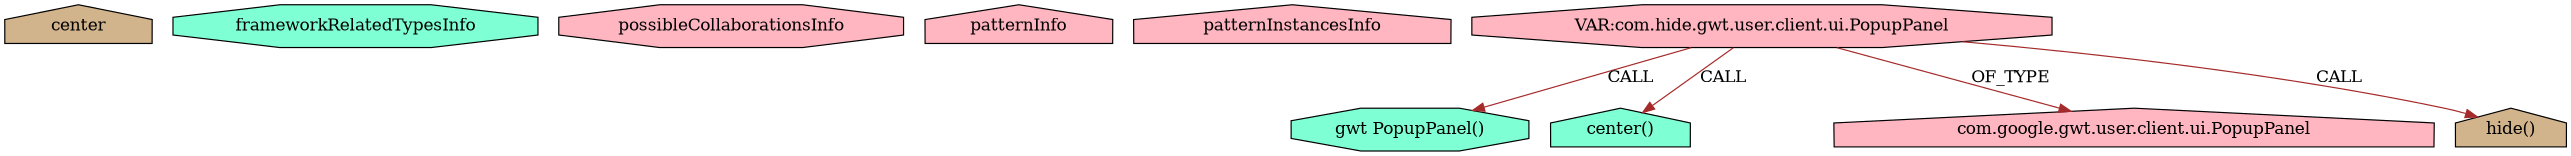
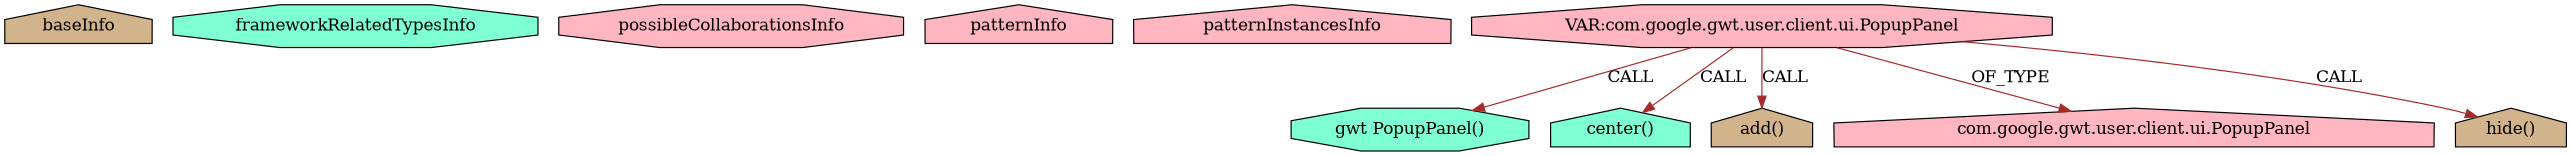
node "center": label "center" -> "baseInfo"
node "VAR:com.hide.gwt.user.client.ui.PopupPanel": label "VAR:com.hide.gwt.user.client.ui.PopupPanel" -> "VAR:com.google.gwt.user.client.ui.PopupPanel"
node "add()": added
